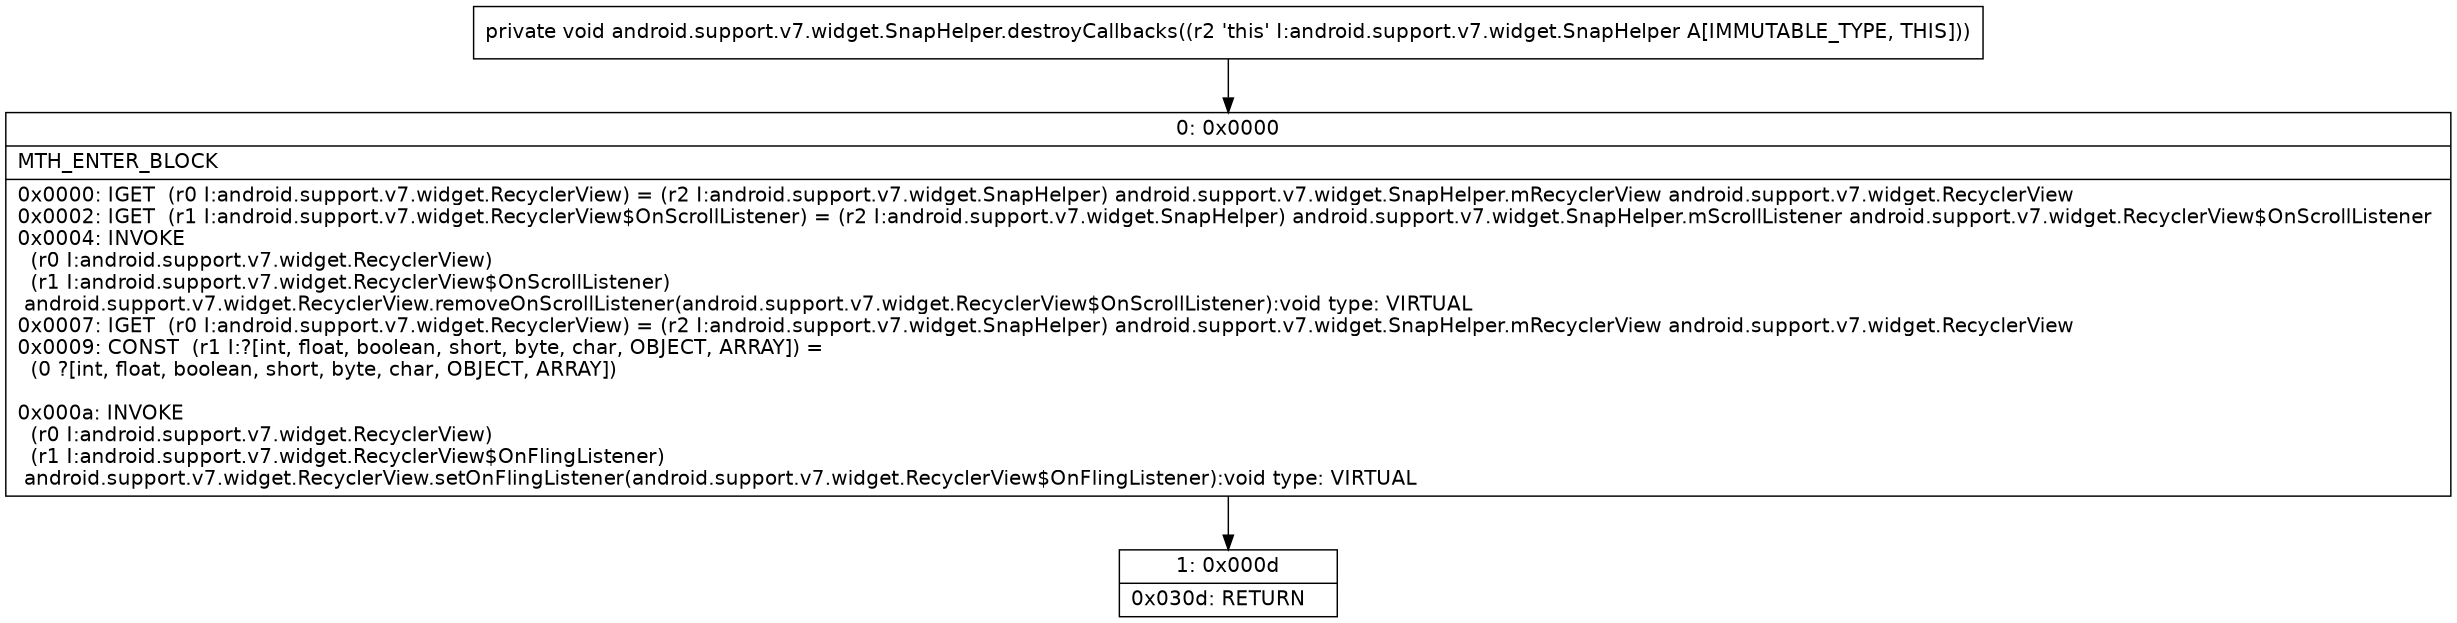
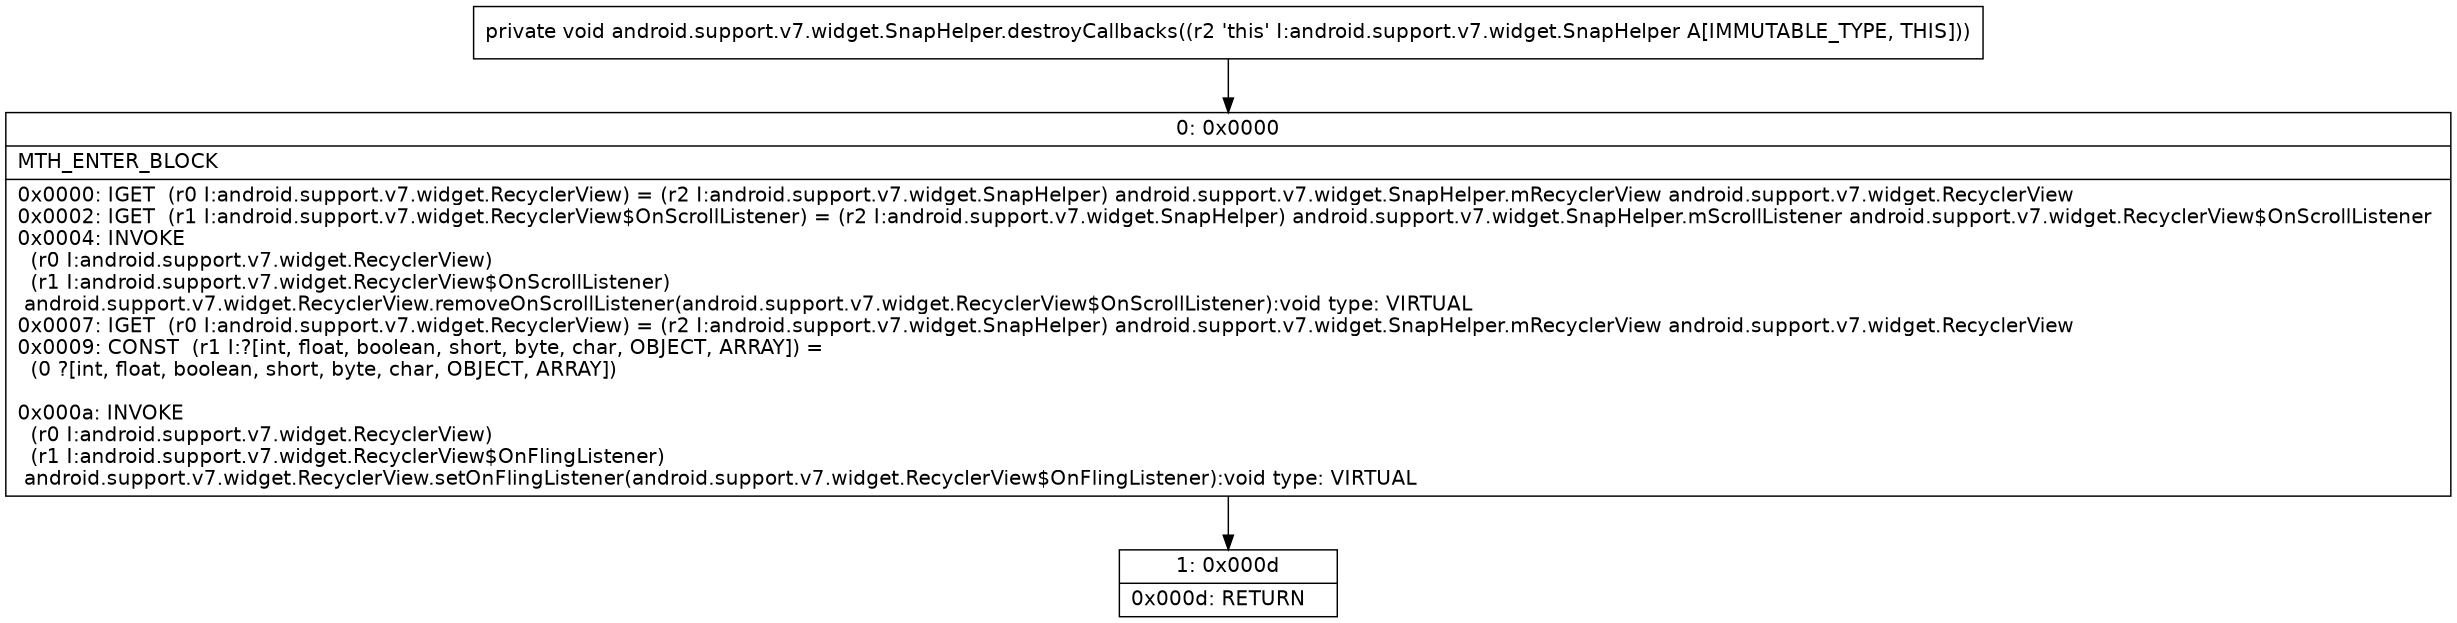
node "1: 0x000d": text "0x030d: RETURN" -> "0x000d: RETURN"
